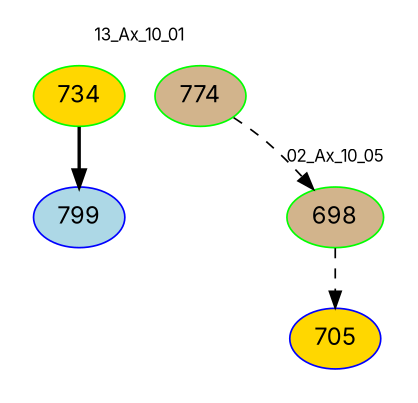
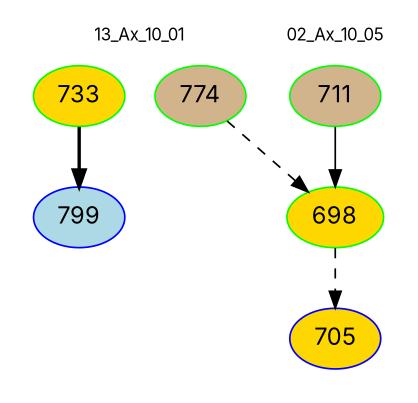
node "734": label "734" -> "733"
node "711": added
node "698": fillcolor tan -> gold
